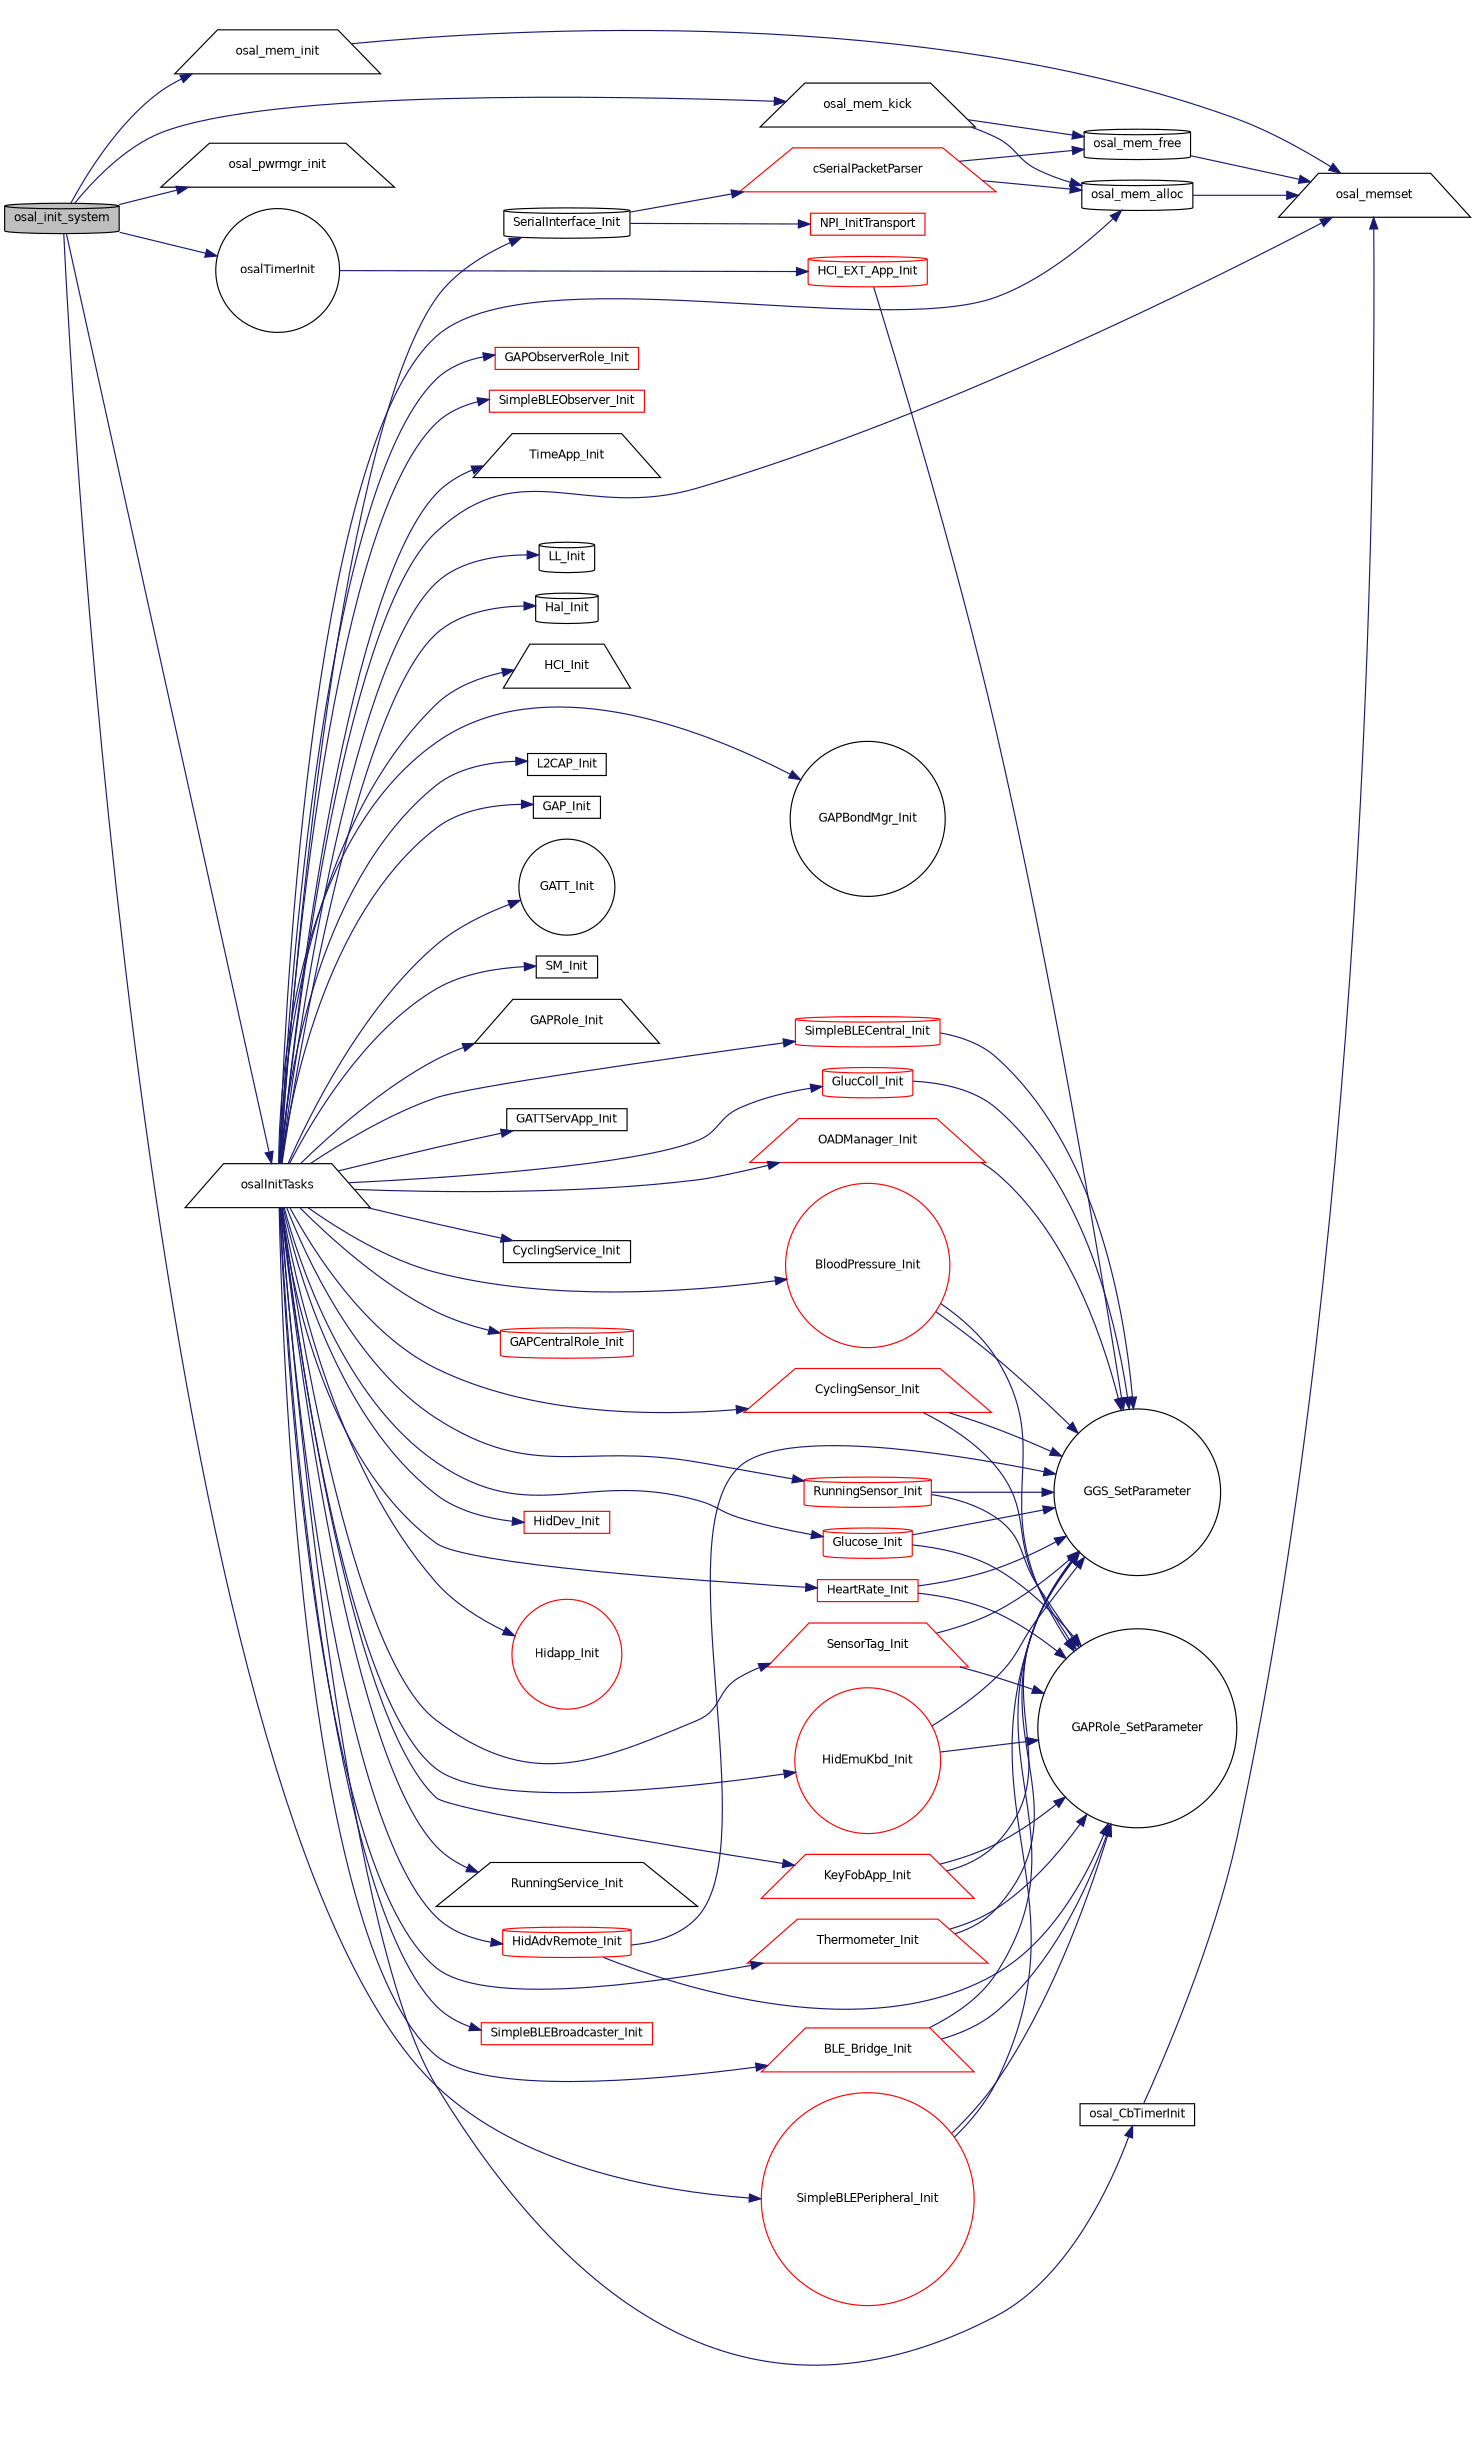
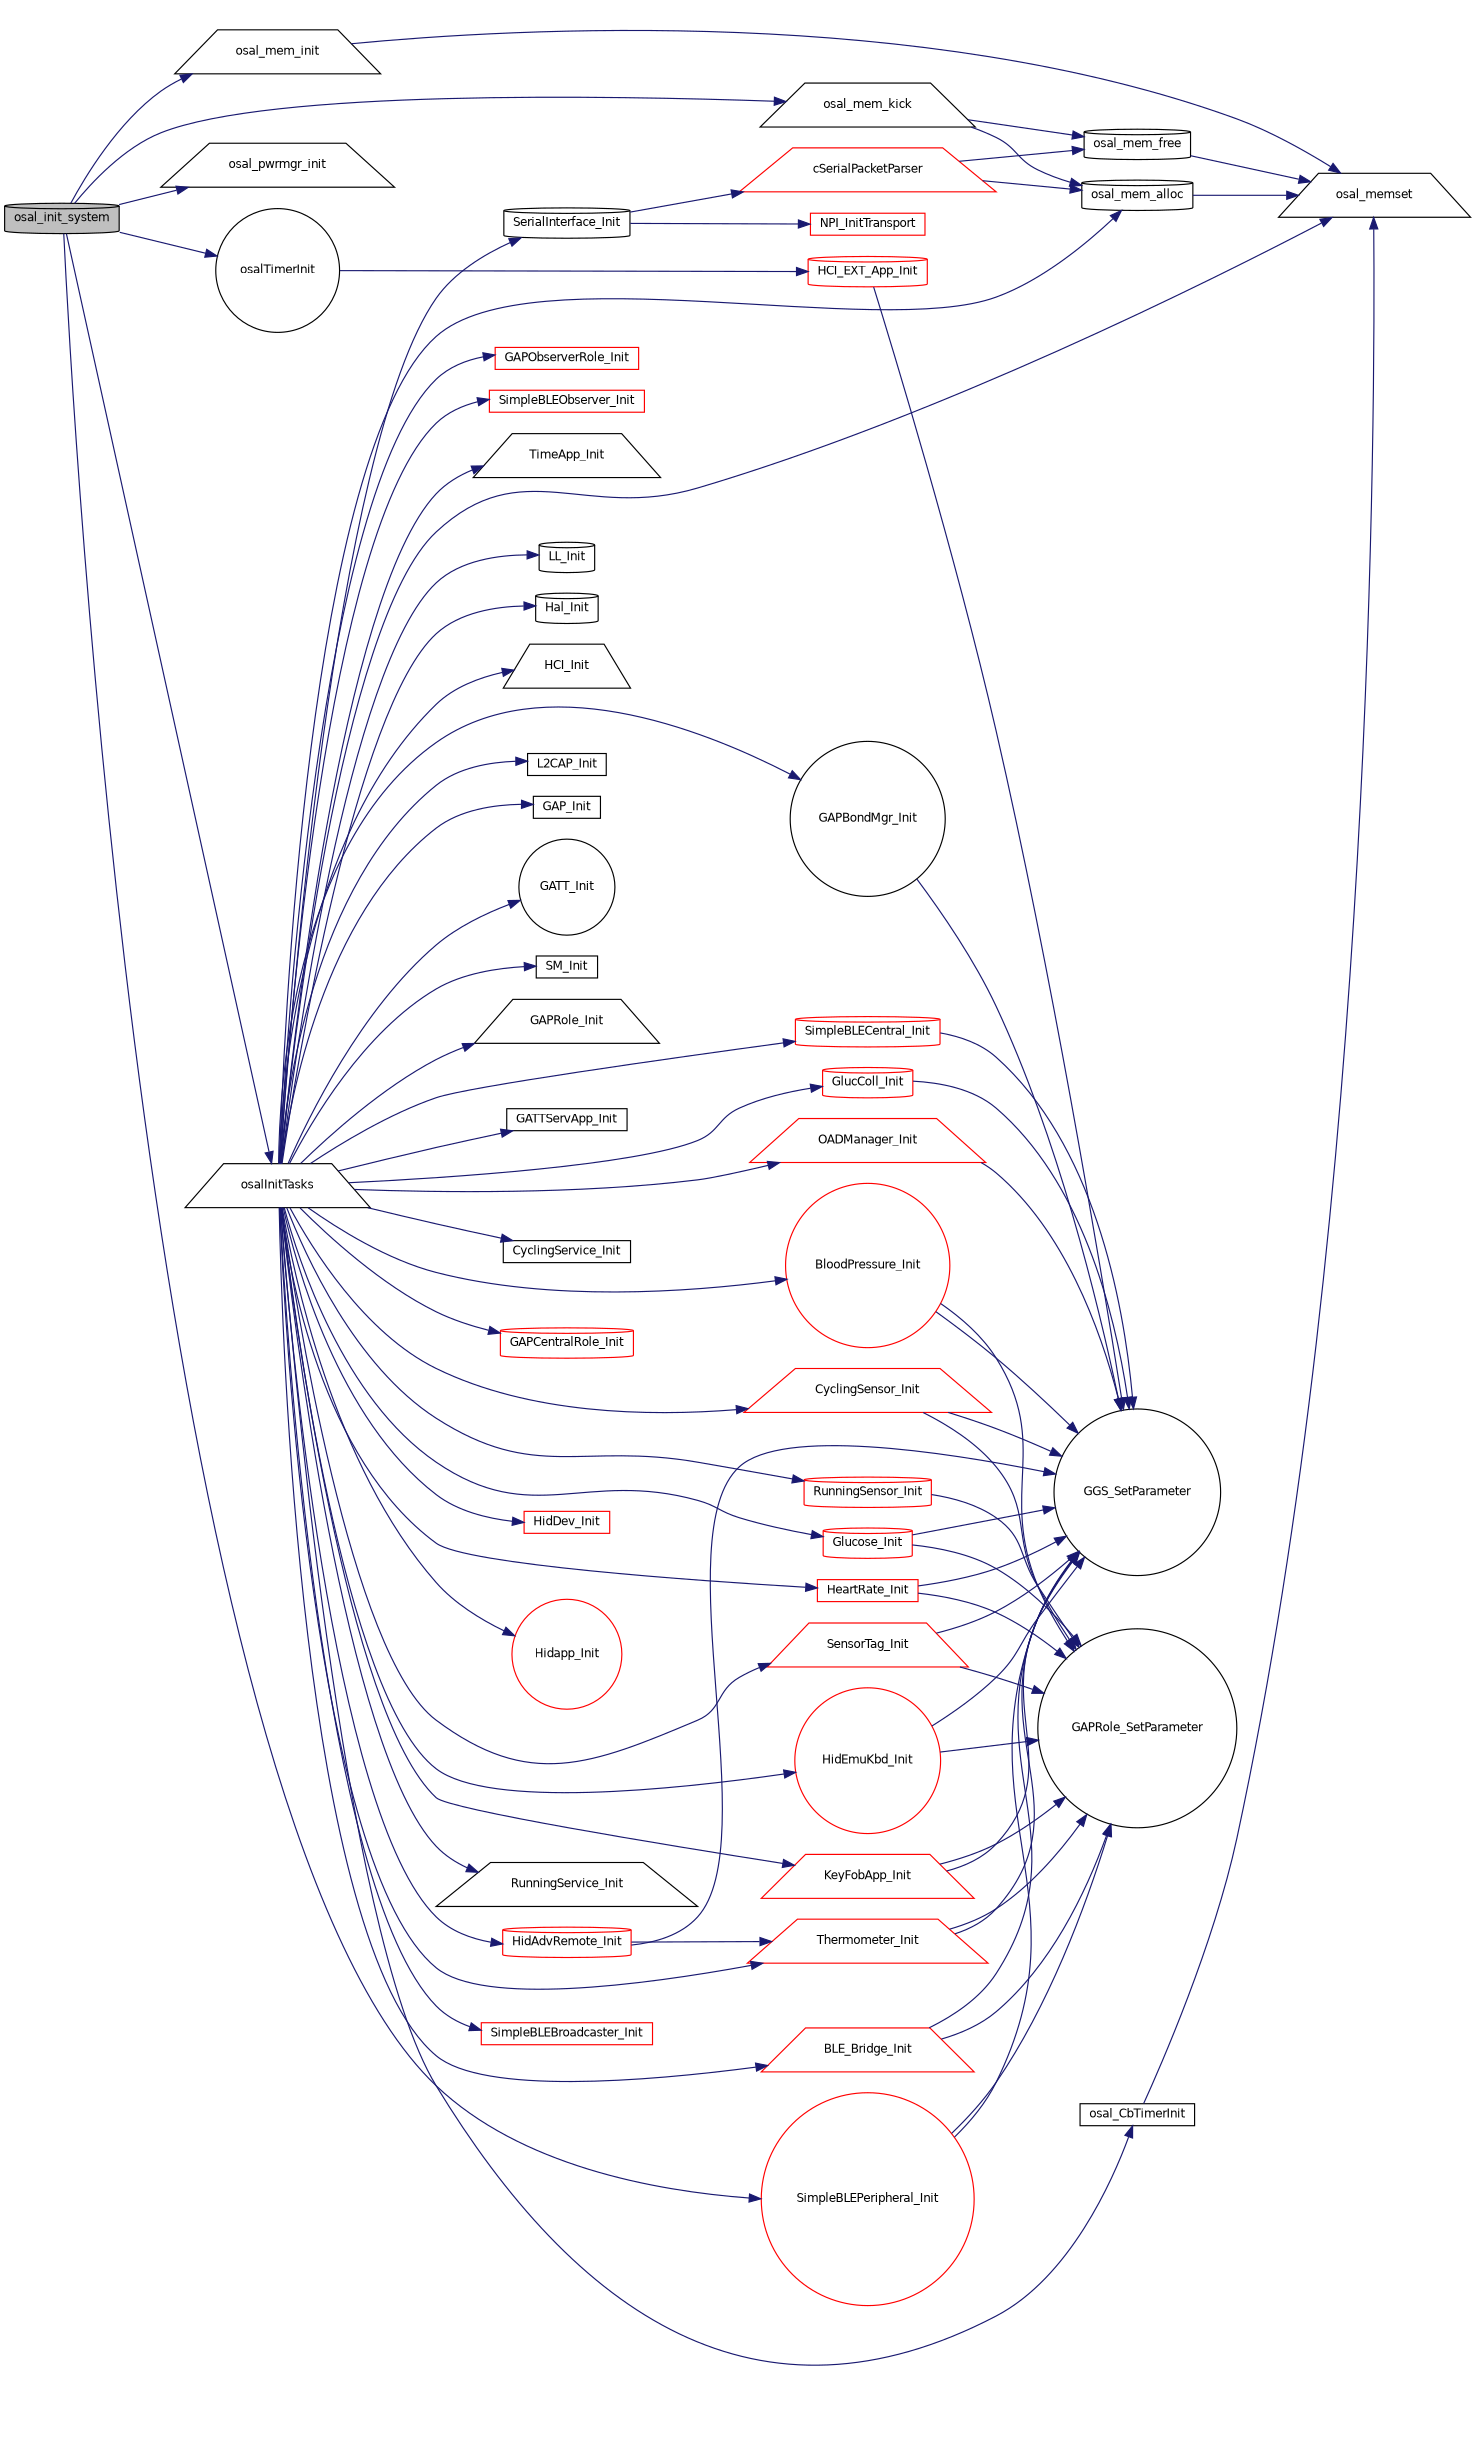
edge "RunningSensor_Init" -> "GGS_SetParameter": now "GAPBondMgr_Init" -> "GGS_SetParameter"
edge "HidAdvRemote_Init" -> "GAPRole_SetParameter": now "HidAdvRemote_Init" -> "Thermometer_Init"
